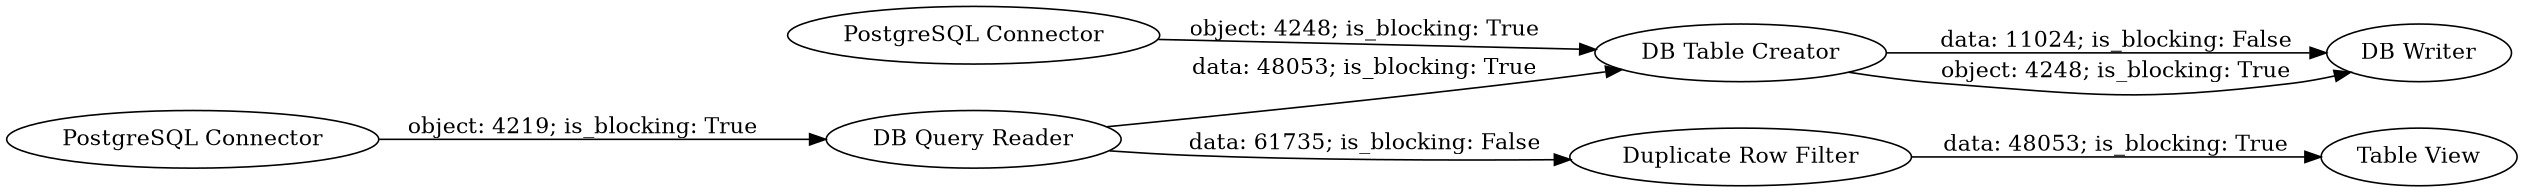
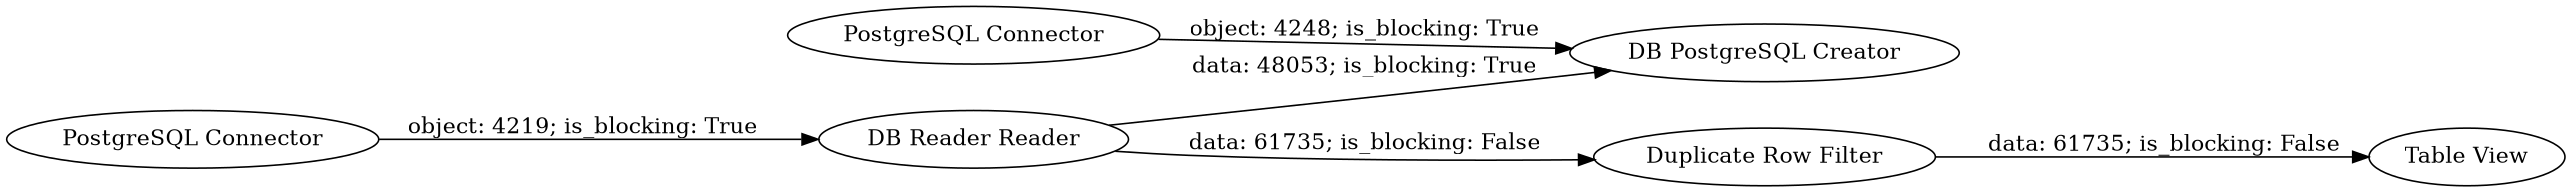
node "DB Table Creator": label "DB Table Creator" -> "DB PostgreSQL Creator"
node "DB Writer": removed
node "DB Query Reader": label "DB Query Reader" -> "DB Reader Reader"
edge "Duplicate Row Filter" -> "Table View": label "data: 48053; is_blocking: True" -> "data: 61735; is_blocking: False"
